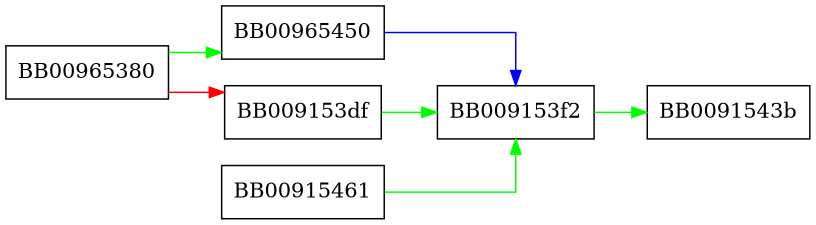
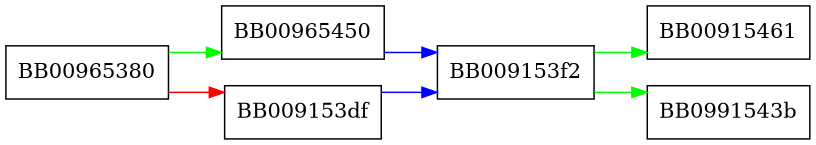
edge "BB009153df" -> "BB009153f2": color green -> blue
node "BB0091543b": label "BB0091543b" -> "BB0991543b"
edge "BB00915461" -> "BB009153f2": reversed
